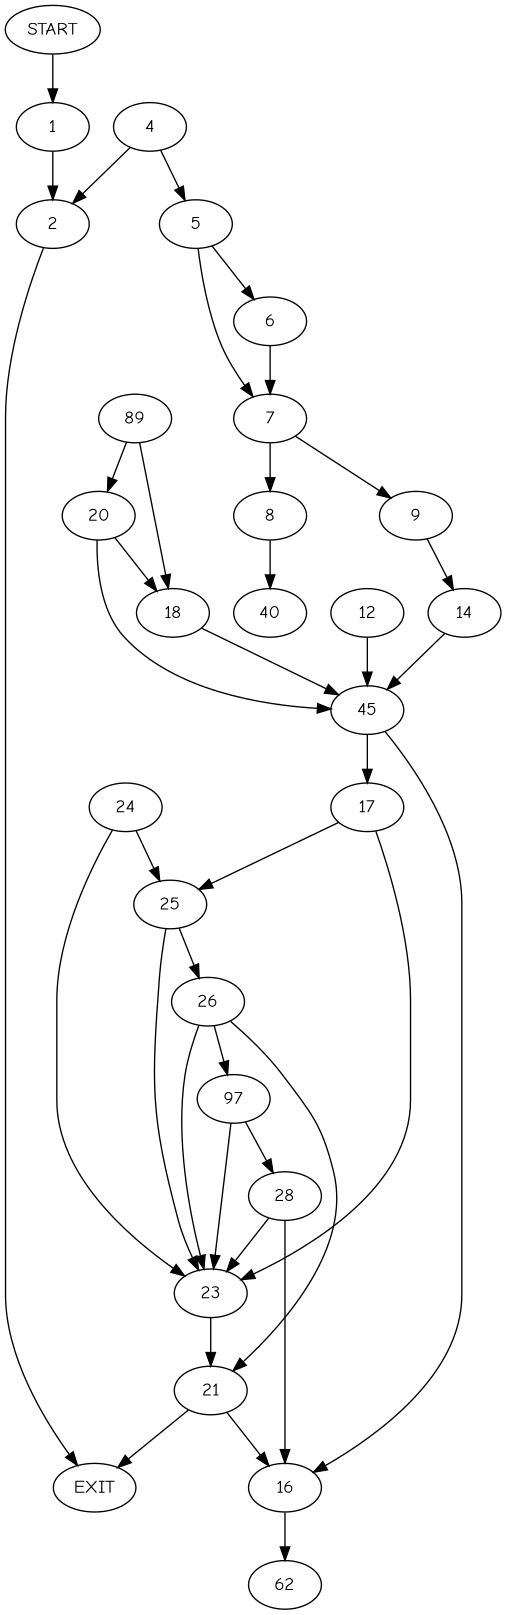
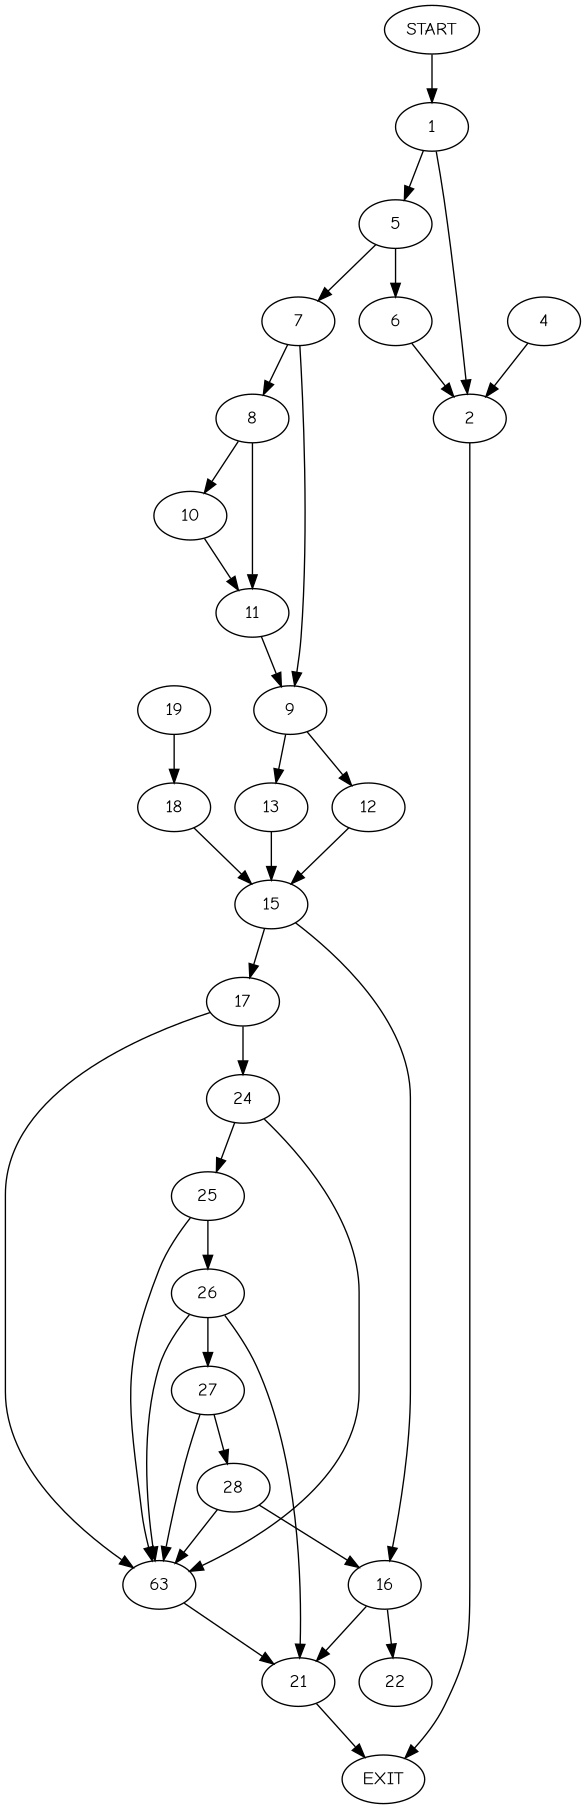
edge "4" -> "5": now "1" -> "5"
edge "6" -> "7": now "6" -> "2"
node "89": label "89" -> "19"
node "20": removed
node "11": added
node "40": label "40" -> "10"
node "14": label "14" -> "13"
node "45": label "45" -> "15"
edge "9" -> "12": added
edge "17" -> "25": now "17" -> "24"
node "97": label "97" -> "27"
node "23": label "23" -> "63"
edge "21" -> "16": reversed
node "62": label "62" -> "22"
